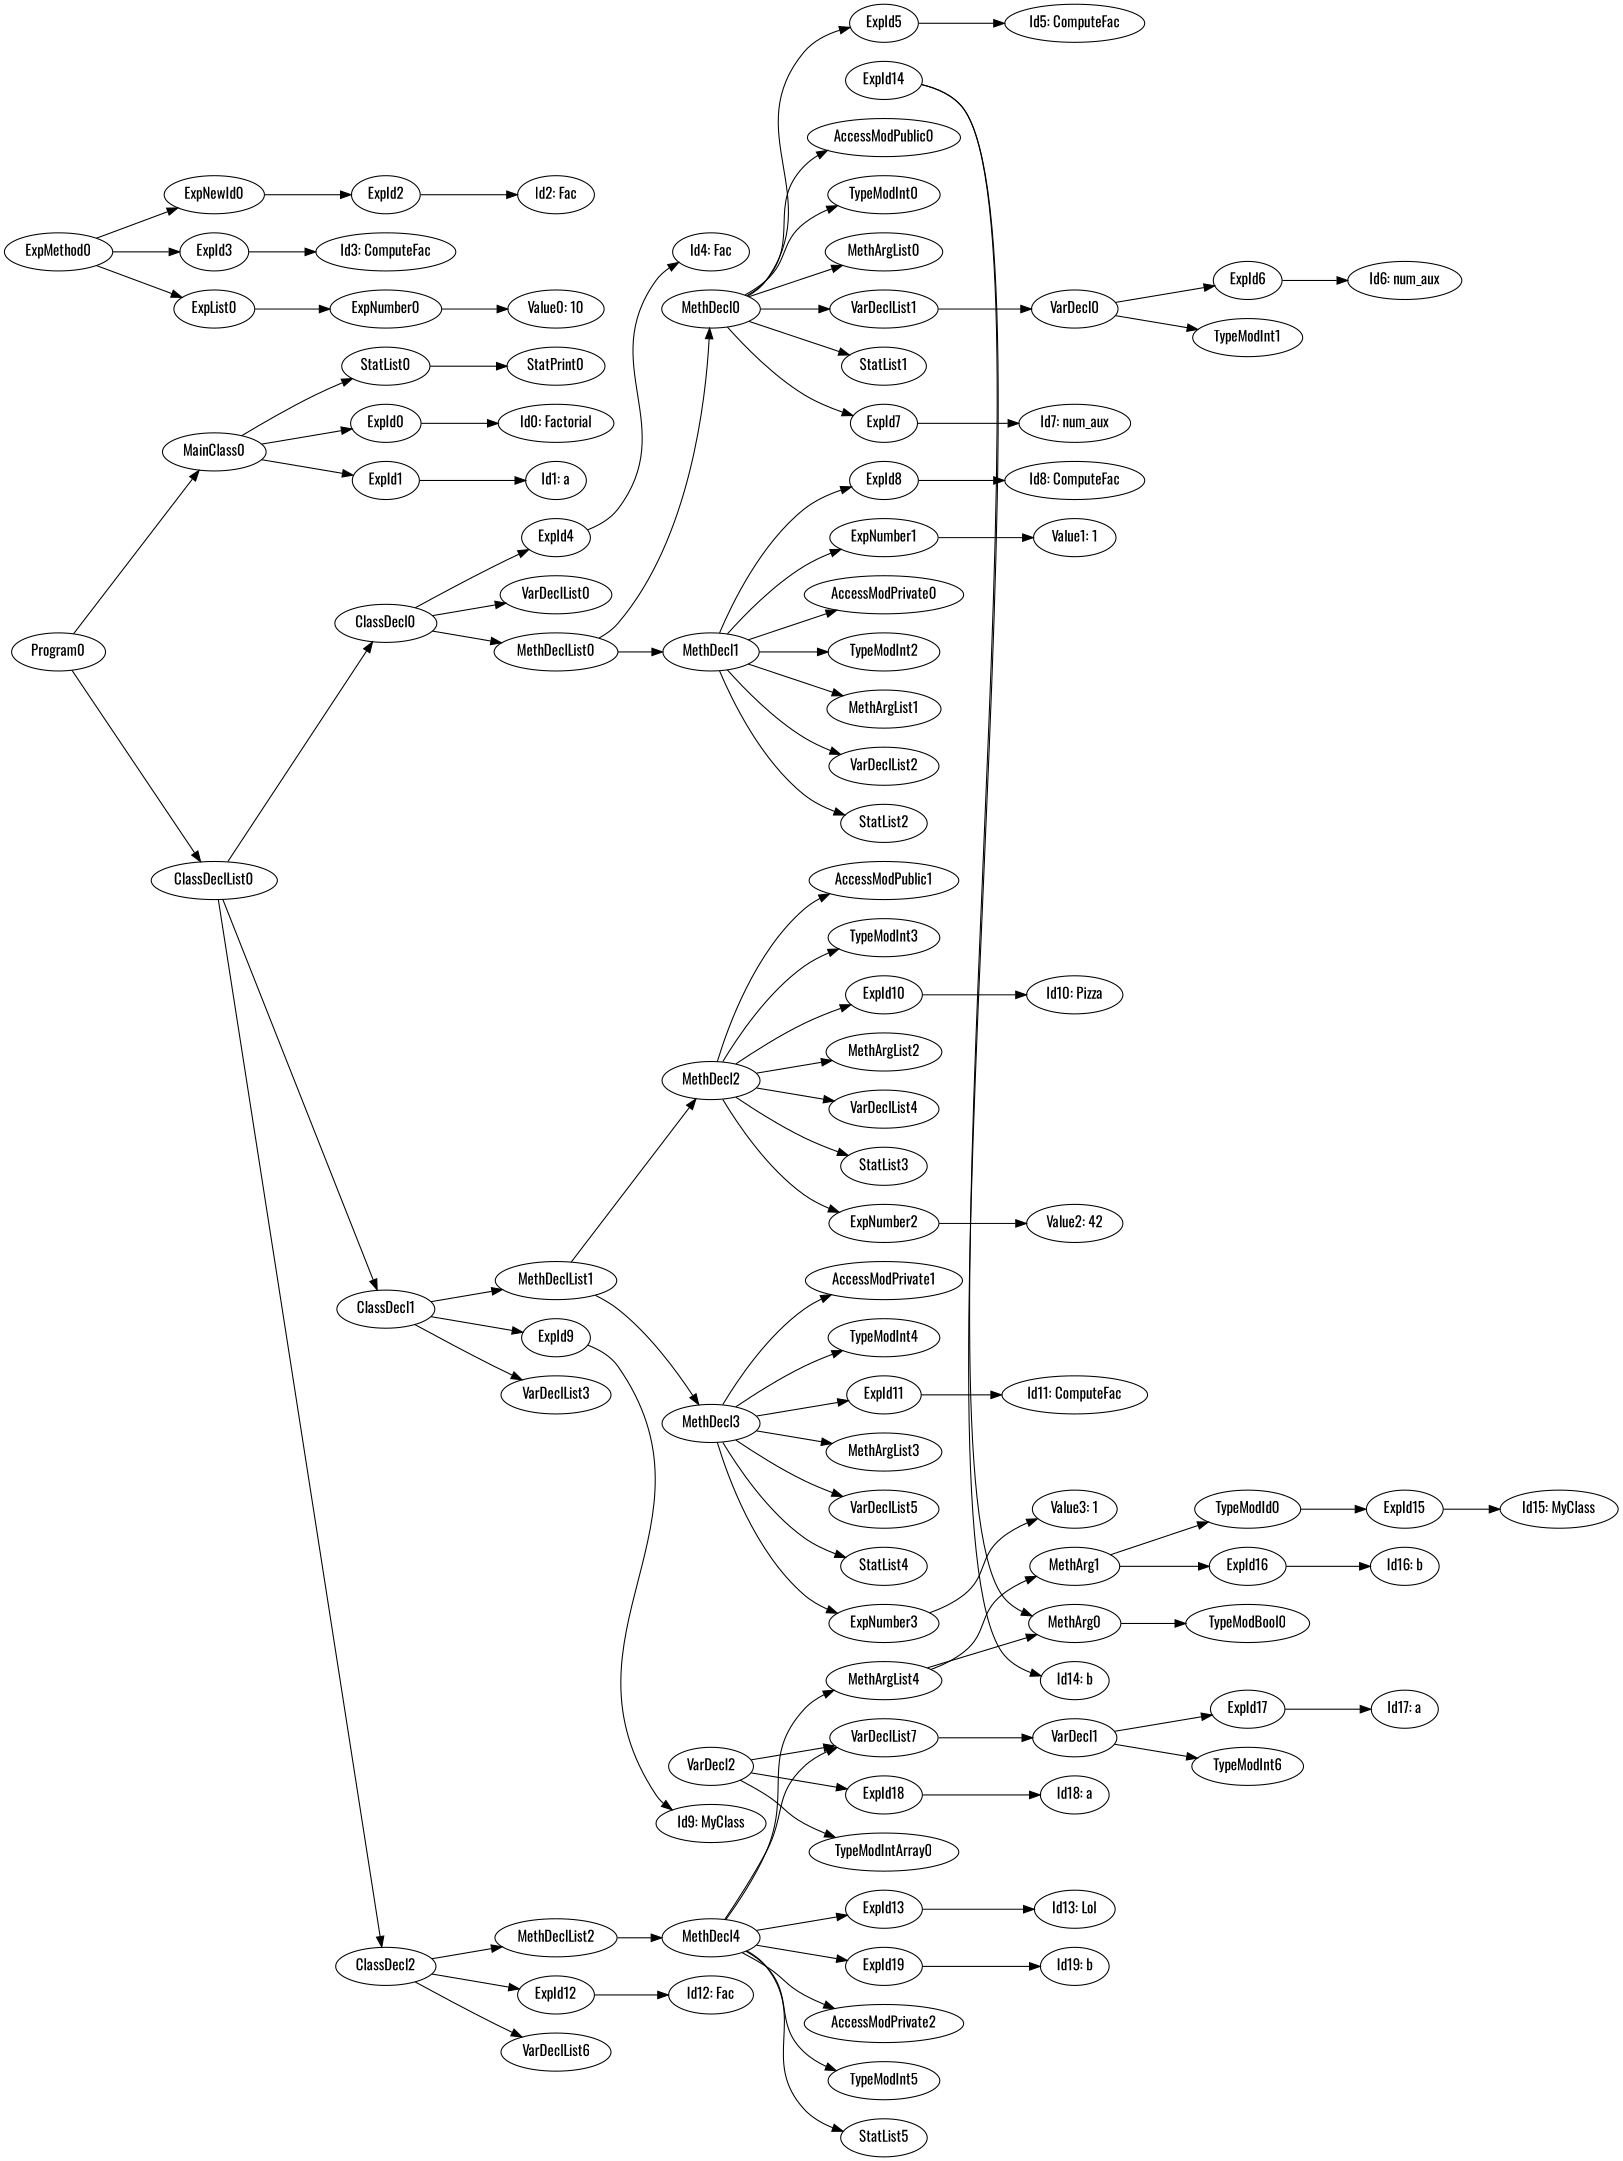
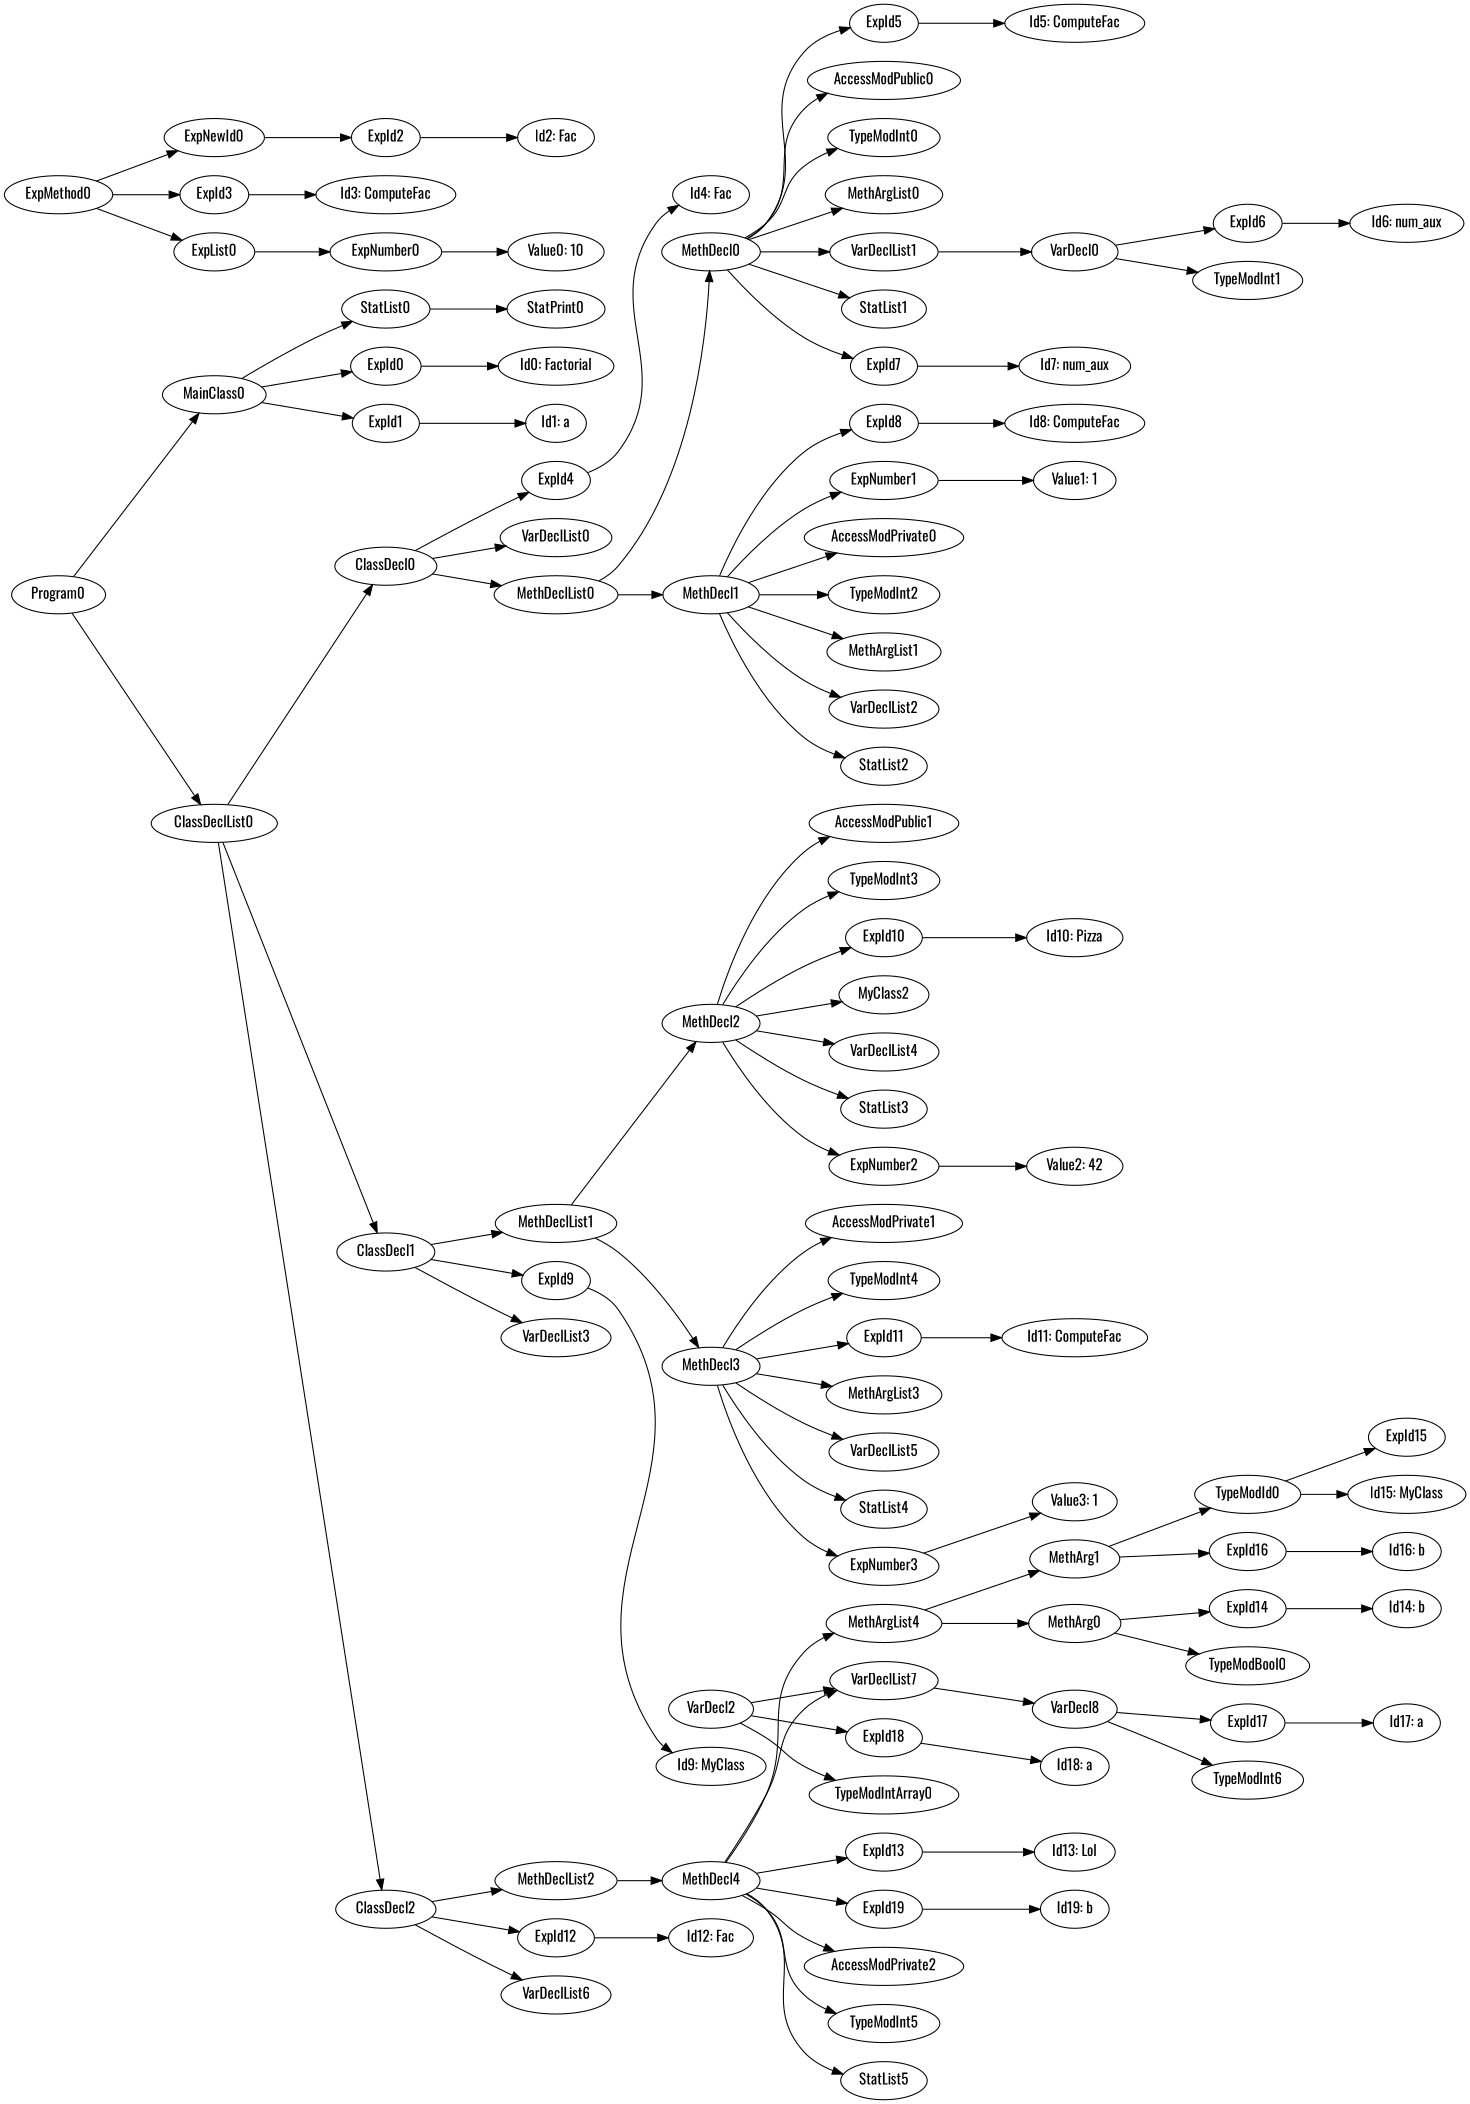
edge "ExpId14" -> "MethArg0": reversed
node "MethArgList2": label "MethArgList2" -> "MyClass2"
edge "ExpId15" -> "Id15: MyClass": now "TypeModId0" -> "Id15: MyClass"
node "VarDecl1": label "VarDecl1" -> "VarDecl8"
